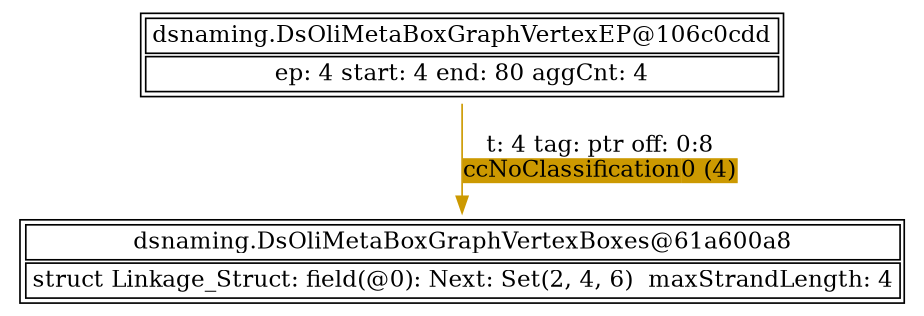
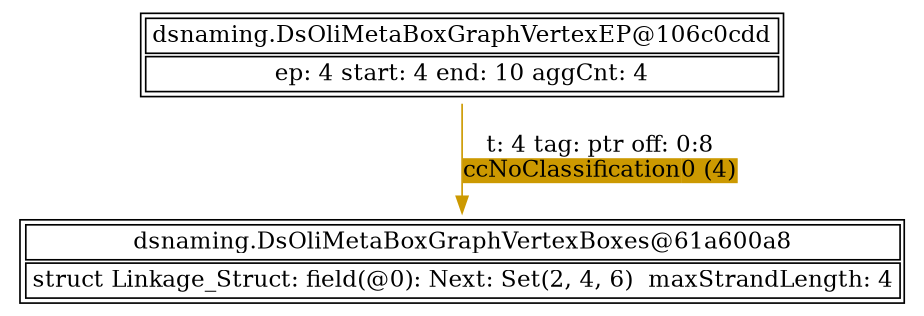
node "dsnaming.DsOliMetaBoxGraphVertexEP@106c0cdd": text "ep: 4 start: 4 end: 80 aggCnt: 4" -> "ep: 4 start: 4 end: 10 aggCnt: 4"
